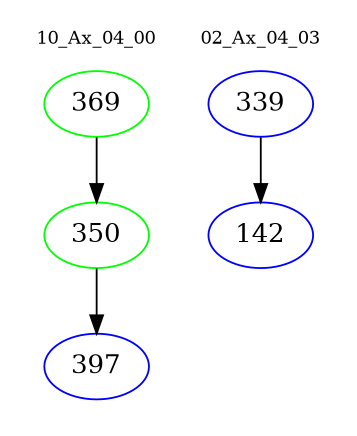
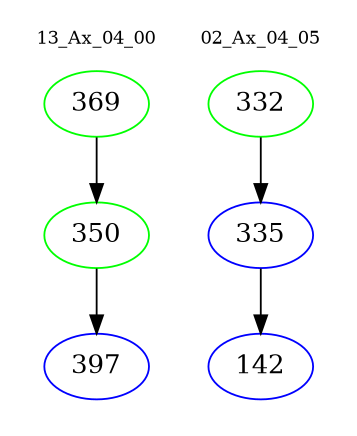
cluster "10_Ax_04_00": label "10_Ax_04_00" -> "13_Ax_04_00"
cluster "02_Ax_04_03": label "02_Ax_04_03" -> "02_Ax_04_05"
node "332": added
node "339": label "339" -> "335"
